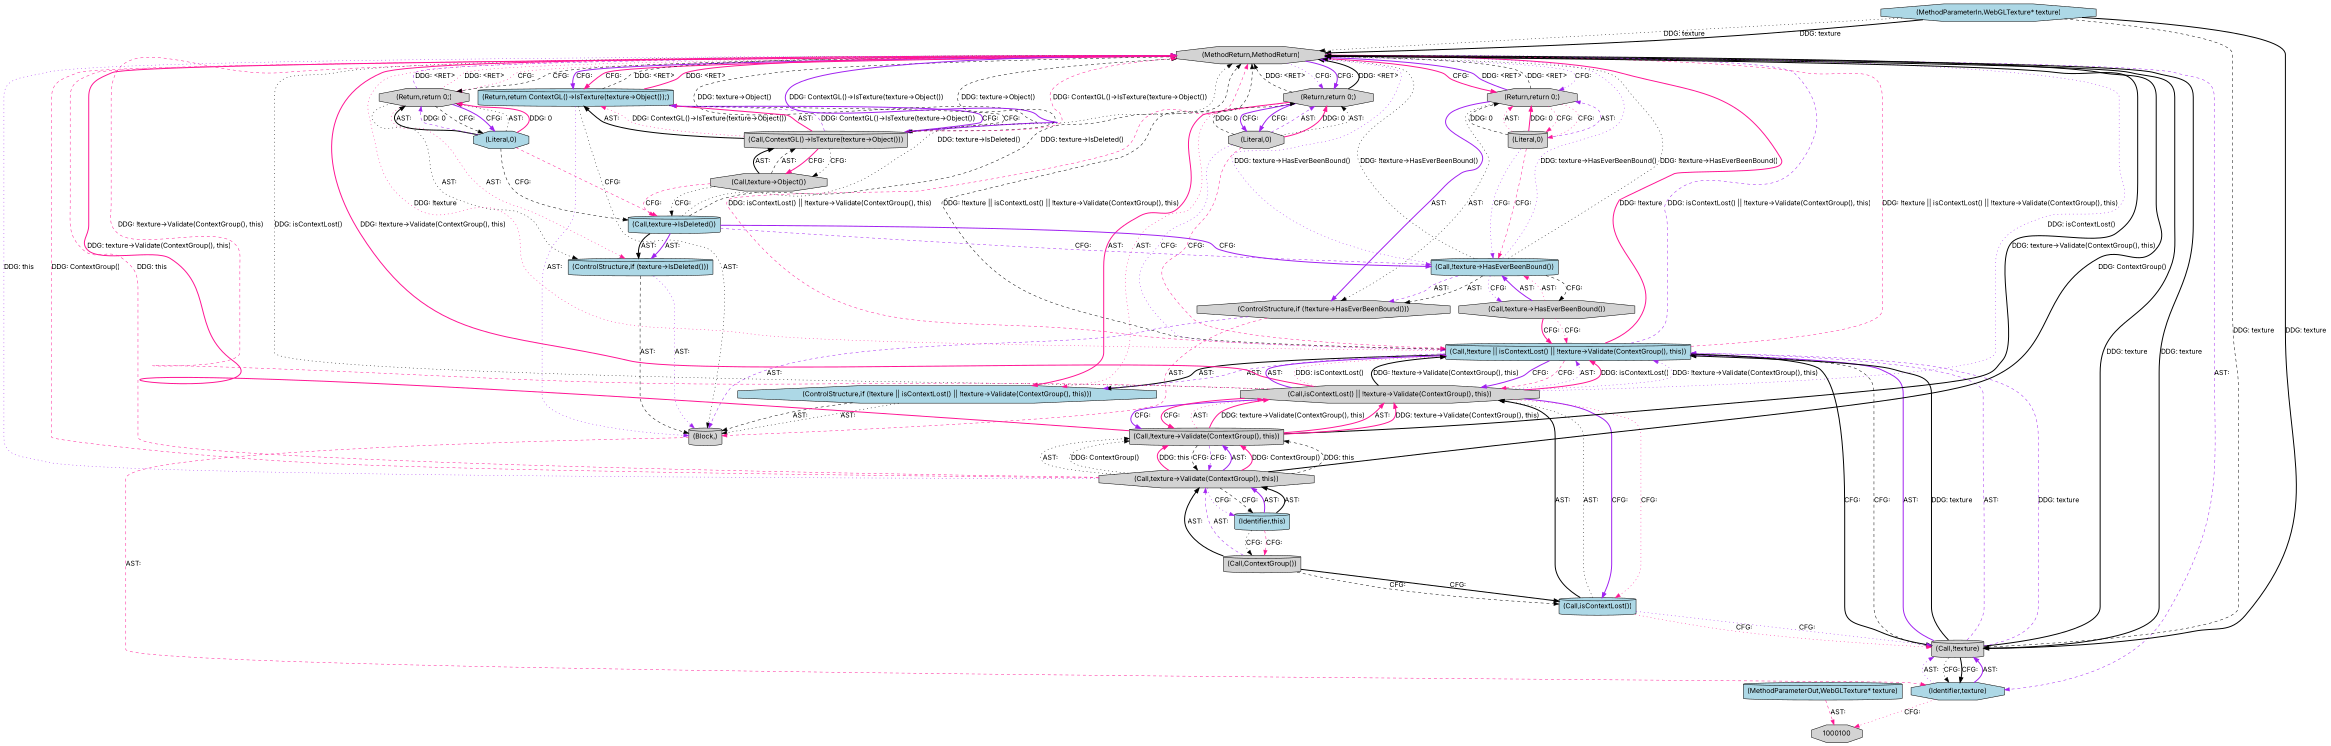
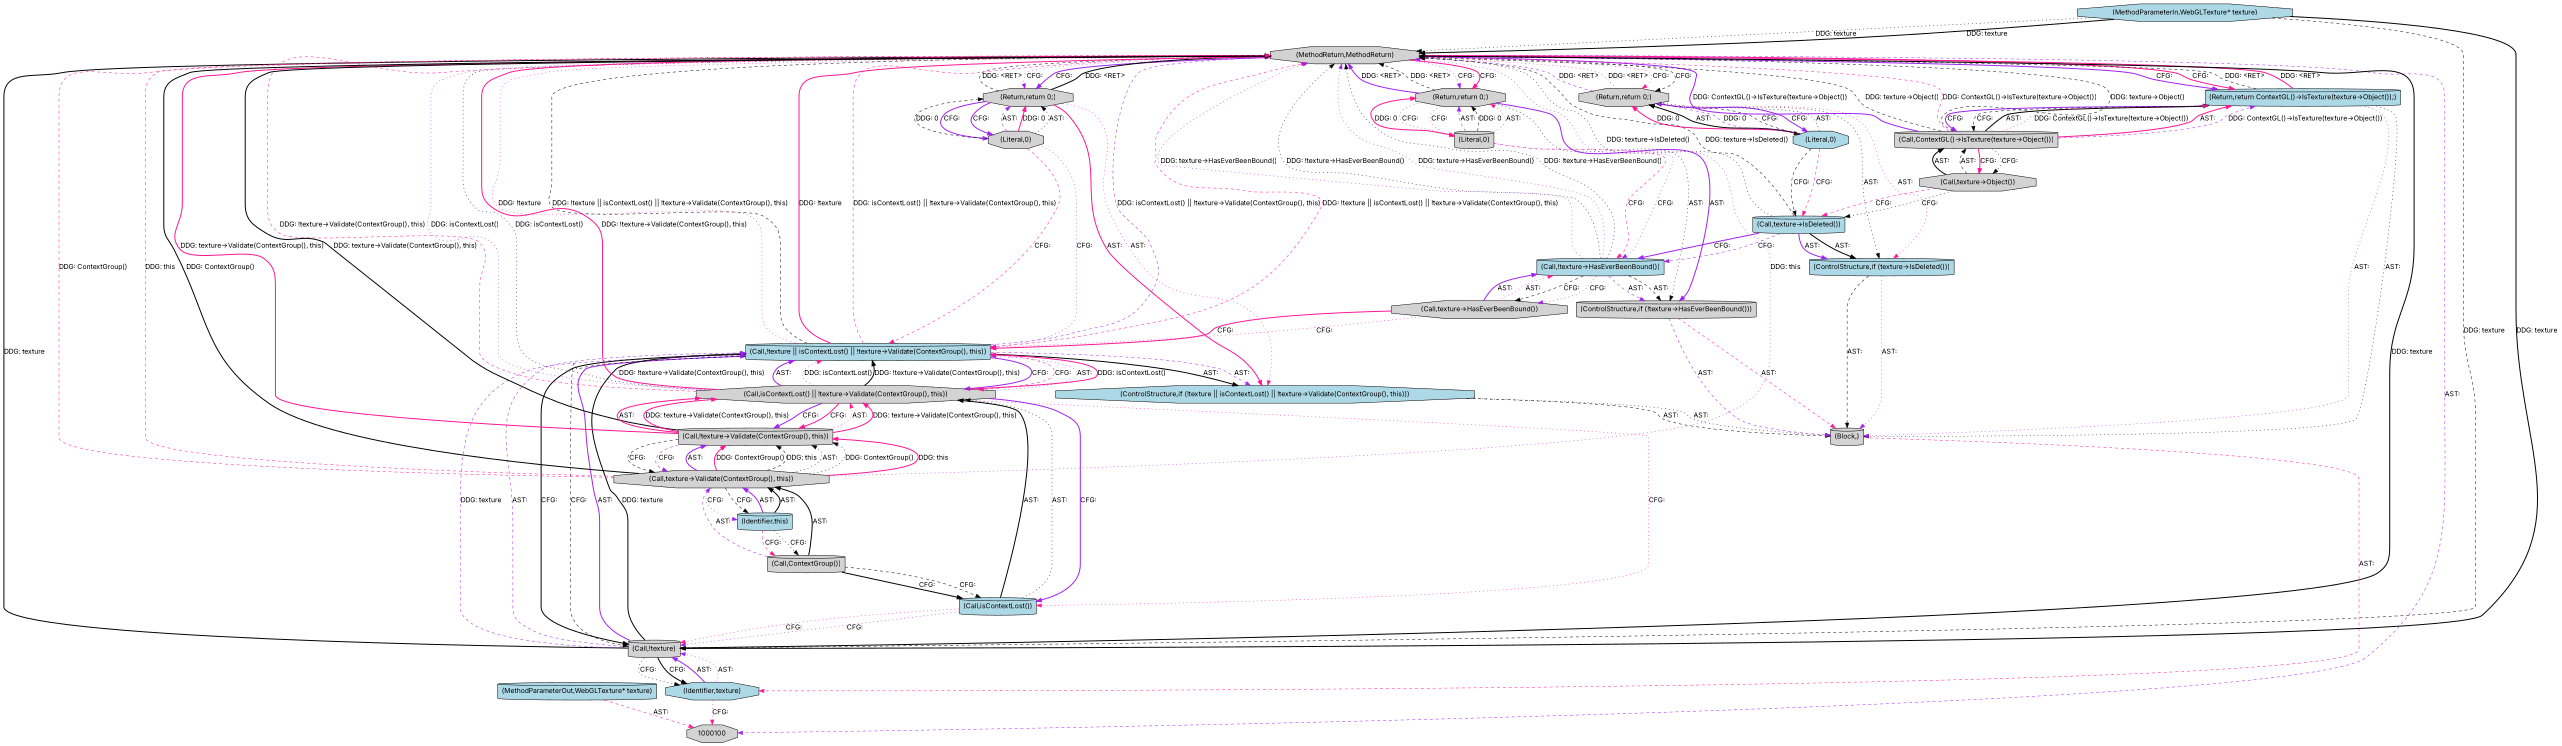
edge "(MethodReturn,MethodReturn)" -> "(Identifier,texture)": now "(MethodReturn,MethodReturn)" -> "1000100"
node "(ControlStructure,if (!texture->HasEverBeenBound()))": shape octagon -> cylinder
